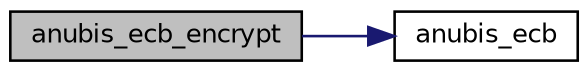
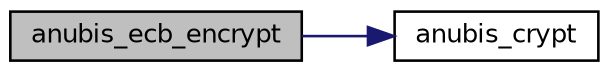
node "anubis_ecb": label "anubis_ecb" -> "anubis_crypt"
